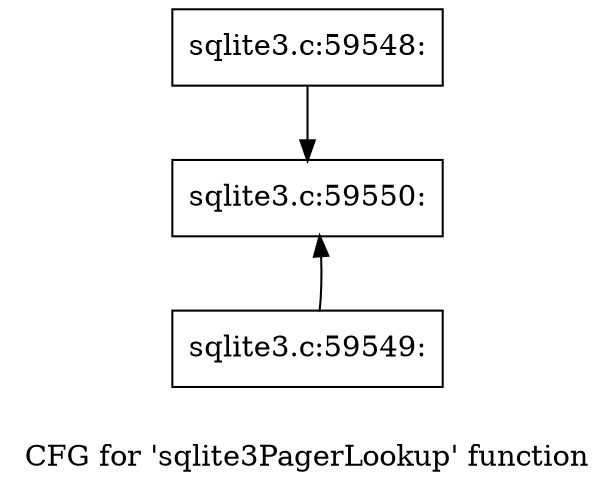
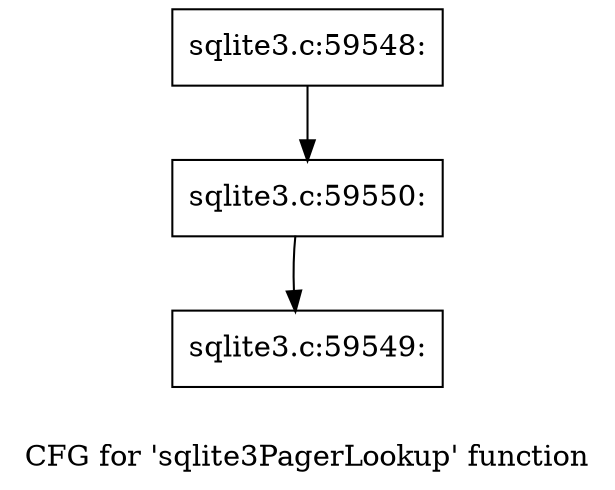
edge "sqlite3.c:59549:" -> "sqlite3.c:59550:": reversed
